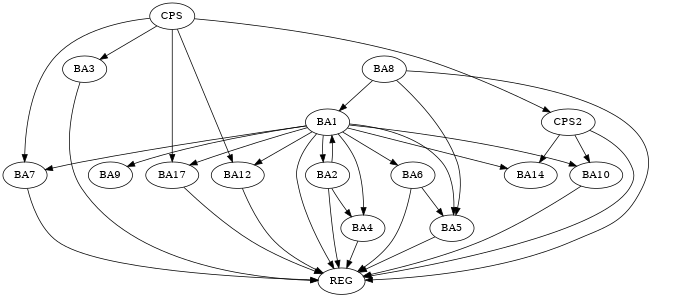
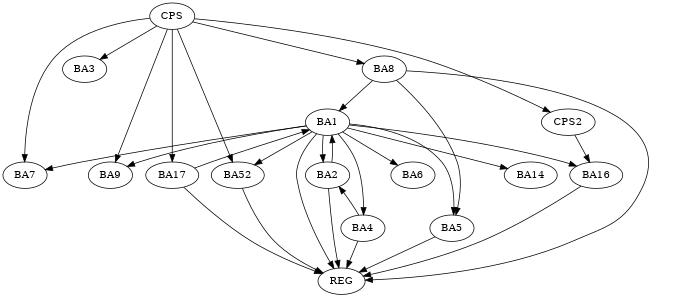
edge "CPS" -> "BA8": added
edge "CPS" -> "BA9": added
edge "BA1" -> "BA17": reversed
edge "CPS2" -> "BA14": removed
node "BA12": label "BA12" -> "BA52"
node "BA10": label "BA10" -> "BA16"
edge "BA6" -> "BA5": removed
edge "BA2" -> "BA4": reversed
edge "BA6" -> "REG": removed
edge "CPS2" -> "REG": removed
edge "BA3" -> "REG": removed
edge "BA7" -> "REG": removed
